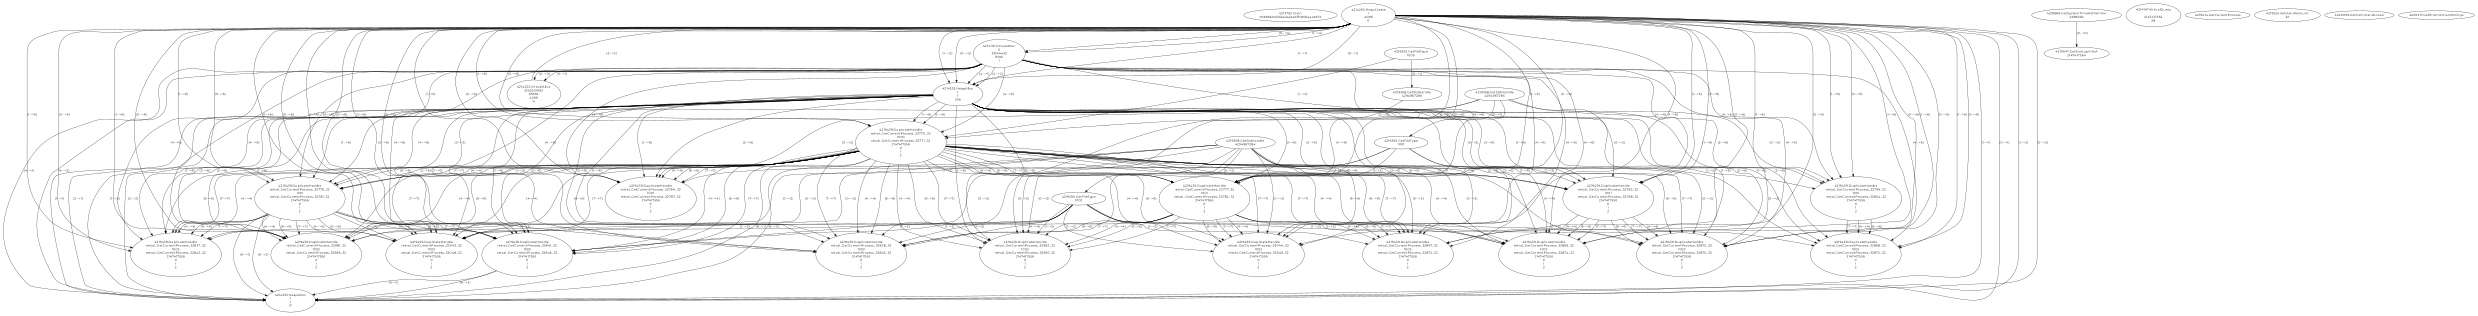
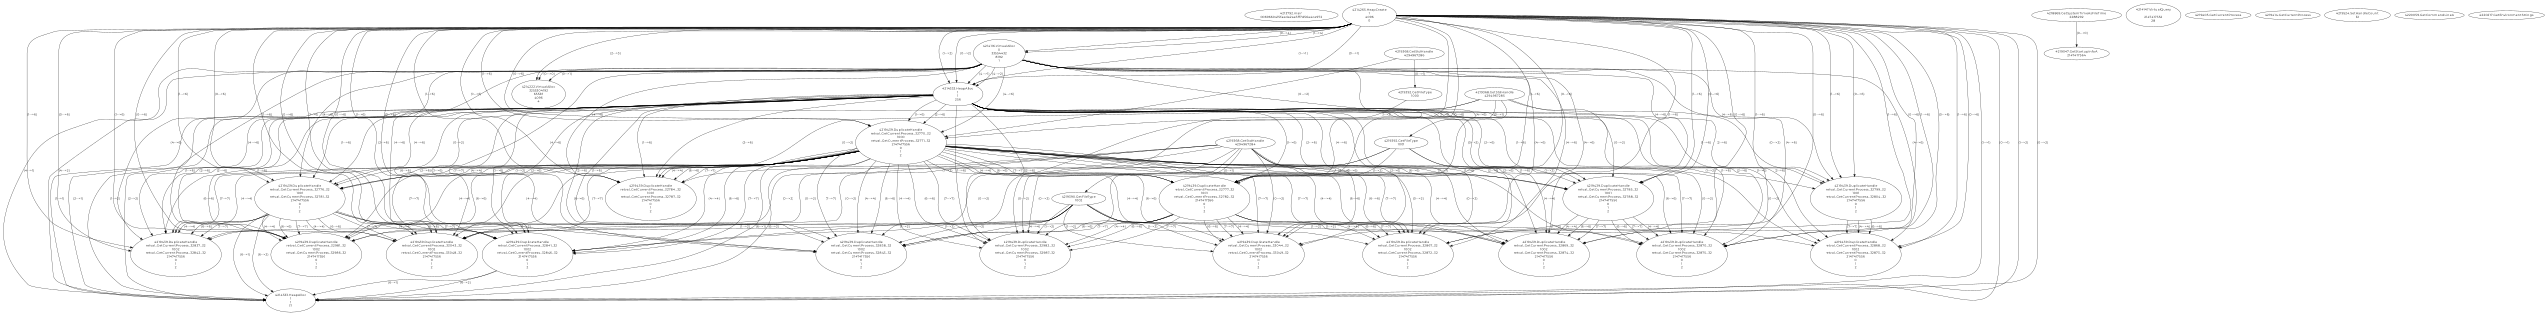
node "4219405.GetCurrentProcess": added
edge "4214222.VirtualAlloc 3255304192 65536 4096 4" -> "4214265.HeapCreate 1 4096 0": reversed
edge "4219392.GetFileType 1000" -> "4219368.GetStdHandle 4294967286": reversed
